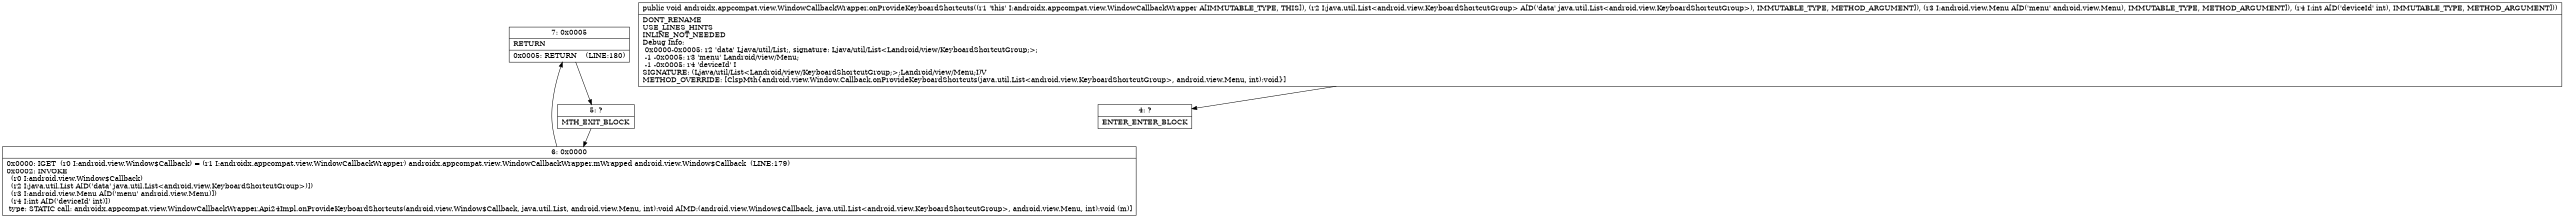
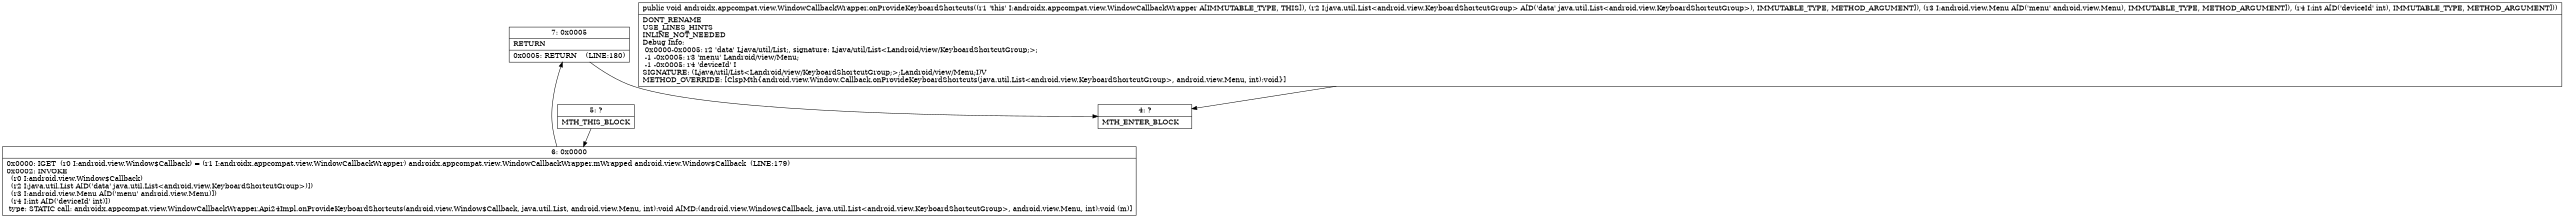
edge "7: 0x0005" -> "5: ?": now "7: 0x0005" -> "4: ?"
node "5: ?": text "MTH_EXIT_BLOCK" -> "MTH_THIS_BLOCK"
node "4: ?": text "ENTER_ENTER_BLOCK" -> "MTH_ENTER_BLOCK"
